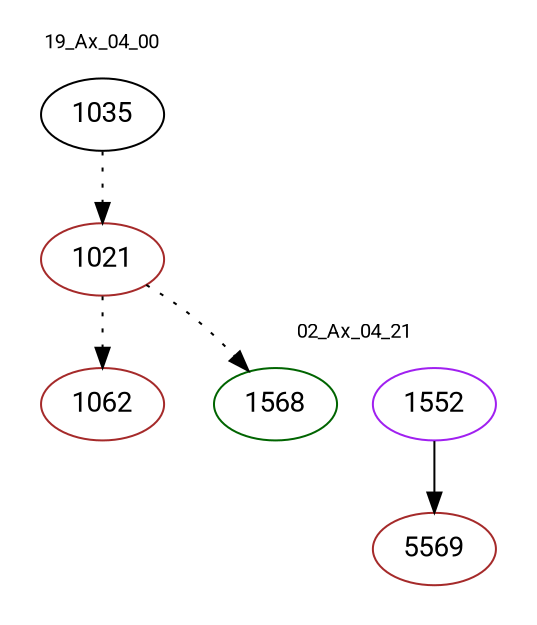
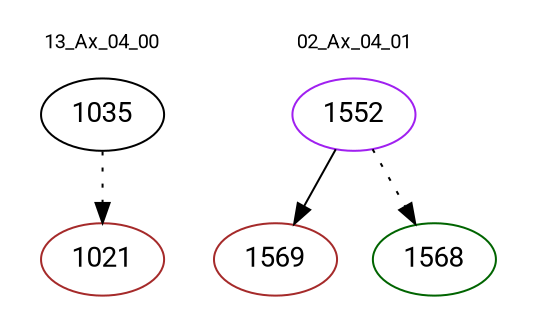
cluster "19_Ax_04_00": label "19_Ax_04_00" -> "13_Ax_04_00"
edge "1021" -> "1568": now "1552" -> "1568"
cluster "02_Ax_04_21": label "02_Ax_04_21" -> "02_Ax_04_01"
node "1062": removed
node "5569": label "5569" -> "1569"
